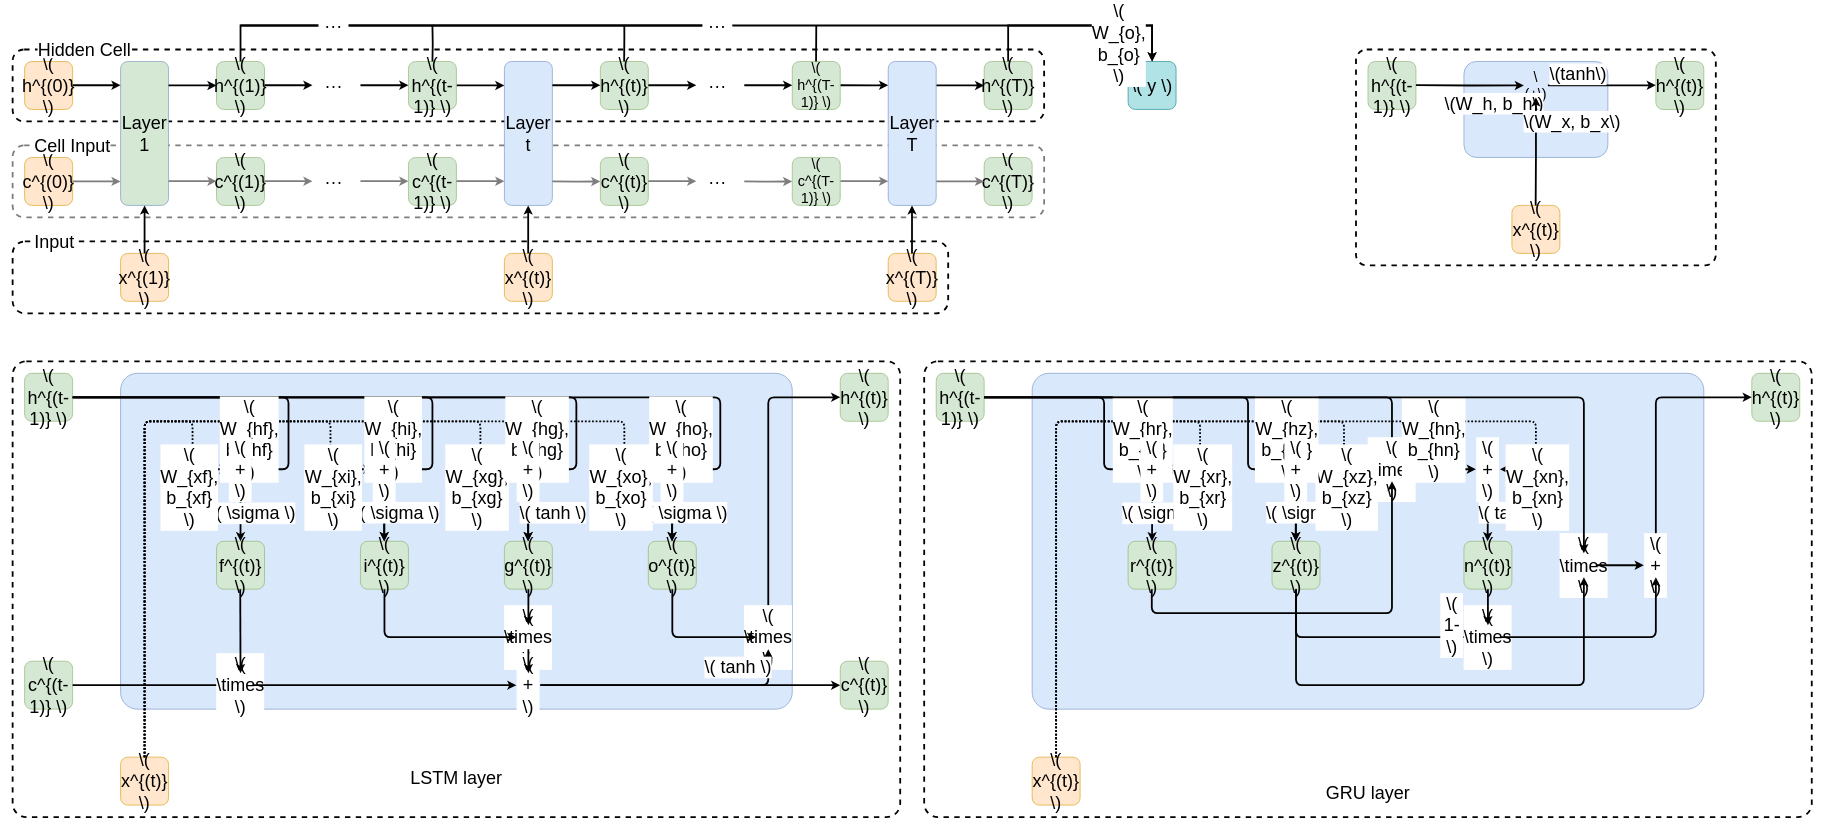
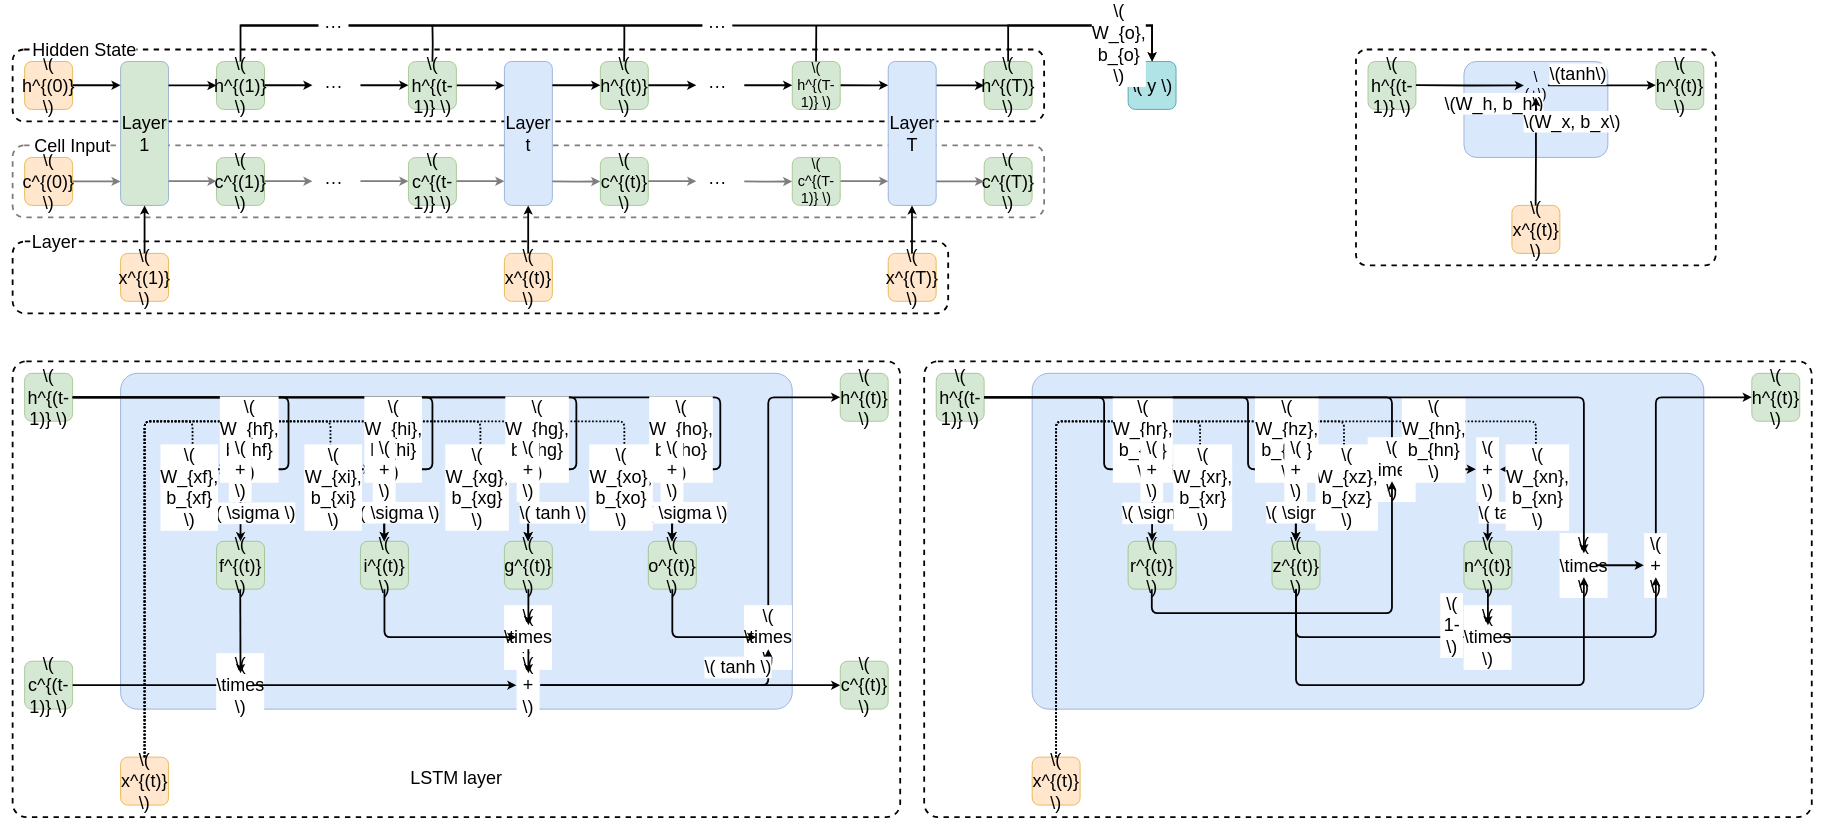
node "Hidden Cell": label "Hidden Cell" -> "Hidden State"
node "Input": label "Input" -> "Layer"
node "GRU layer": removed
